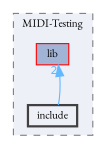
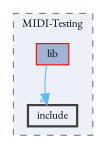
edge "include" -> "lib": reversed
